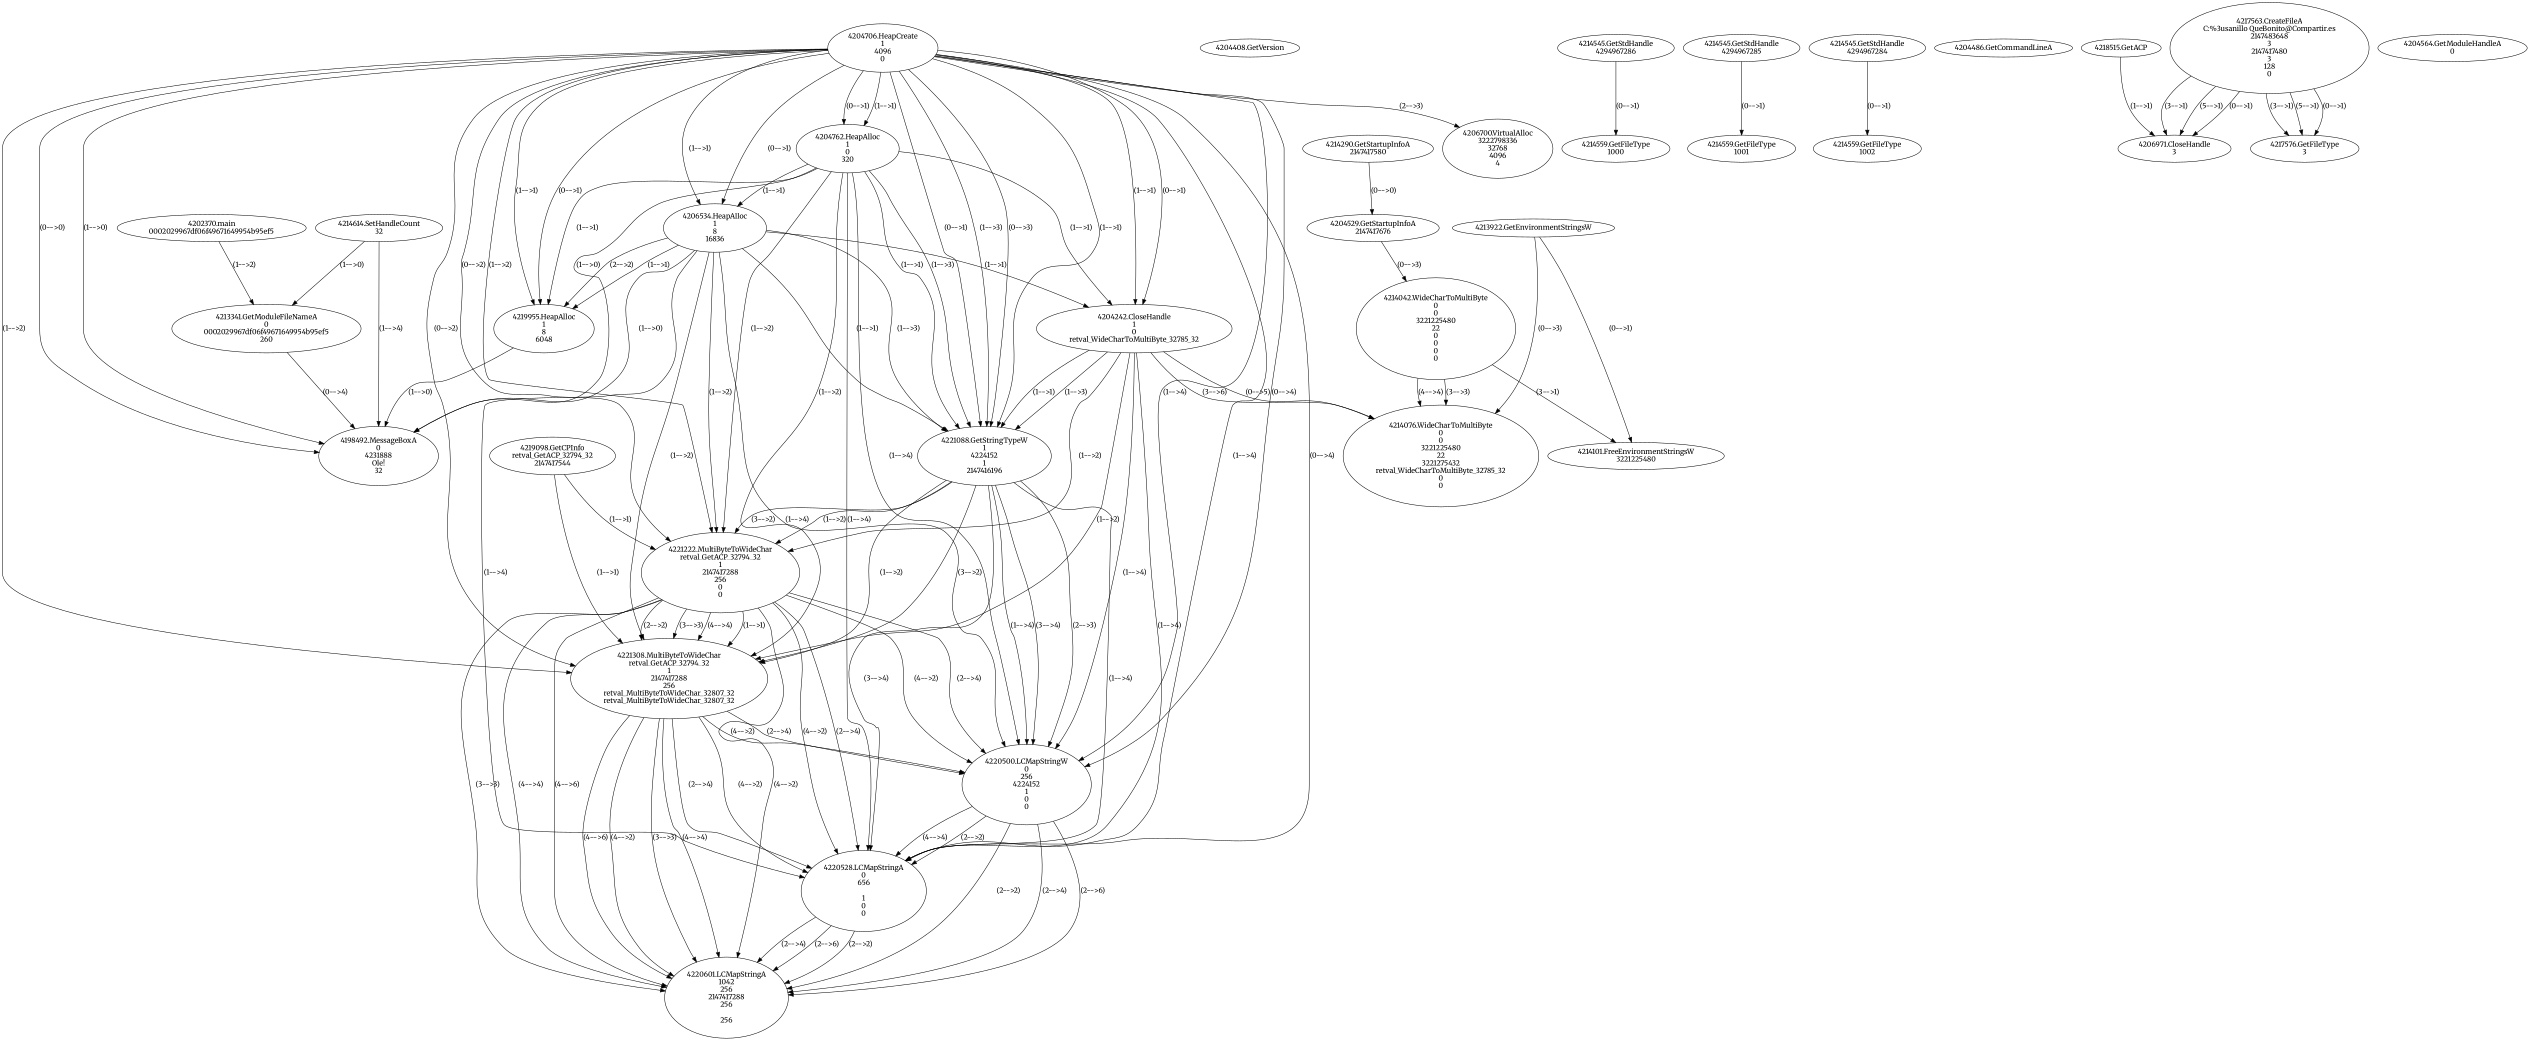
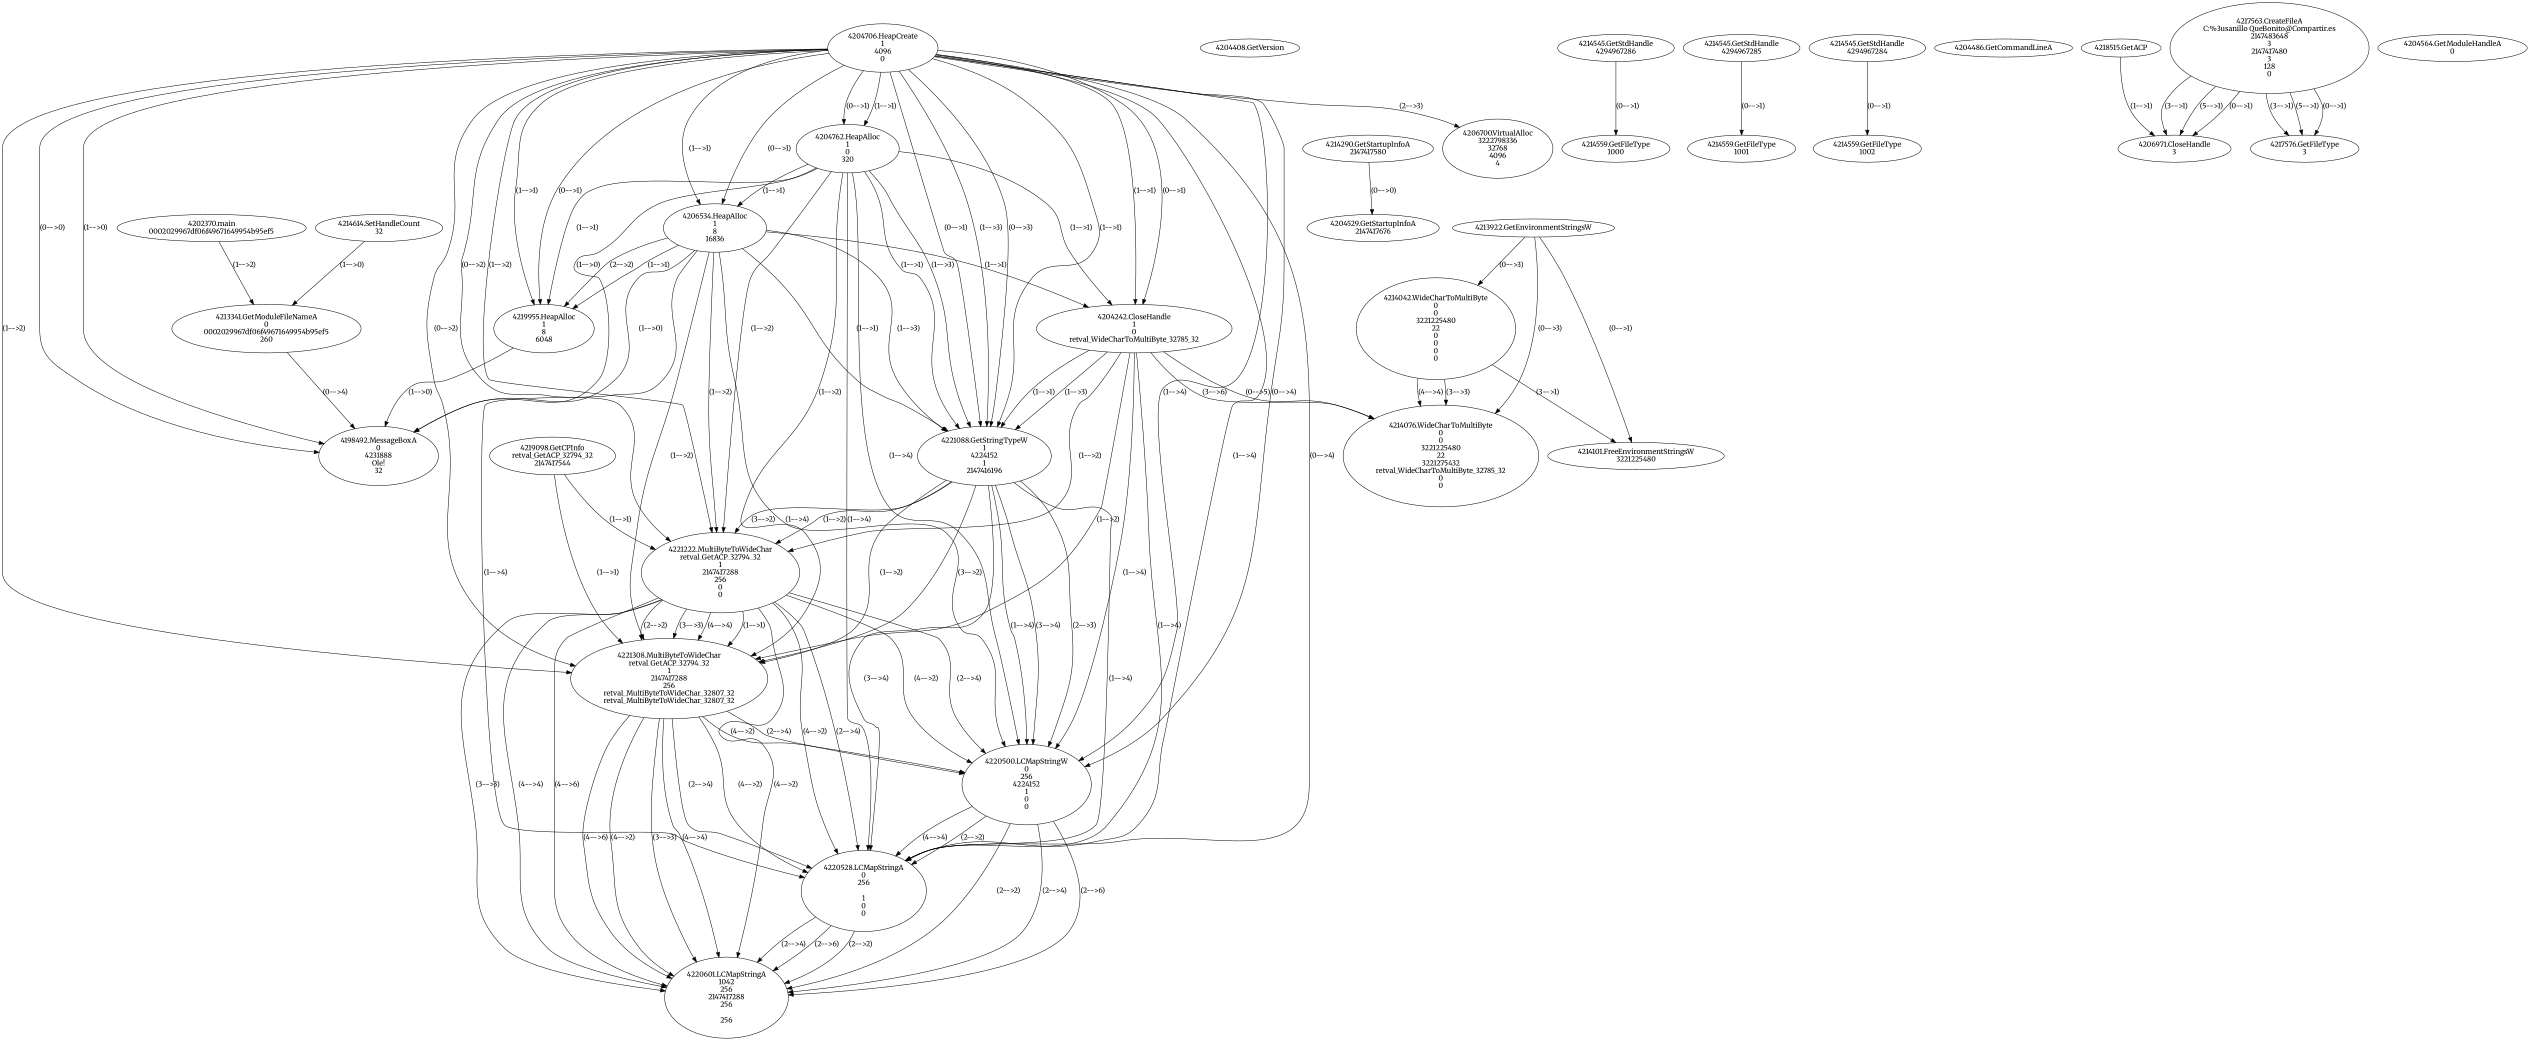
edge "4204529.GetStartupInfoA 2147417676" -> "4214042.WideCharToMultiByte 0 0 3221225480 22 0 0 0 0": now "4213922.GetEnvironmentStringsW" -> "4214042.WideCharToMultiByte 0 0 3221225480 22 0 0 0 0"
edge "4214614.SetHandleCount 32" -> "4198492.MessageBoxA 0 4231888 Ole! 32": removed, label "(1-->4)"
node "4220528.LCMapStringA 0 656 1 0 0": label "4220528.LCMapStringA 0 656 1 0 0" -> "4220528.LCMapStringA 0 256 1 0 0"
